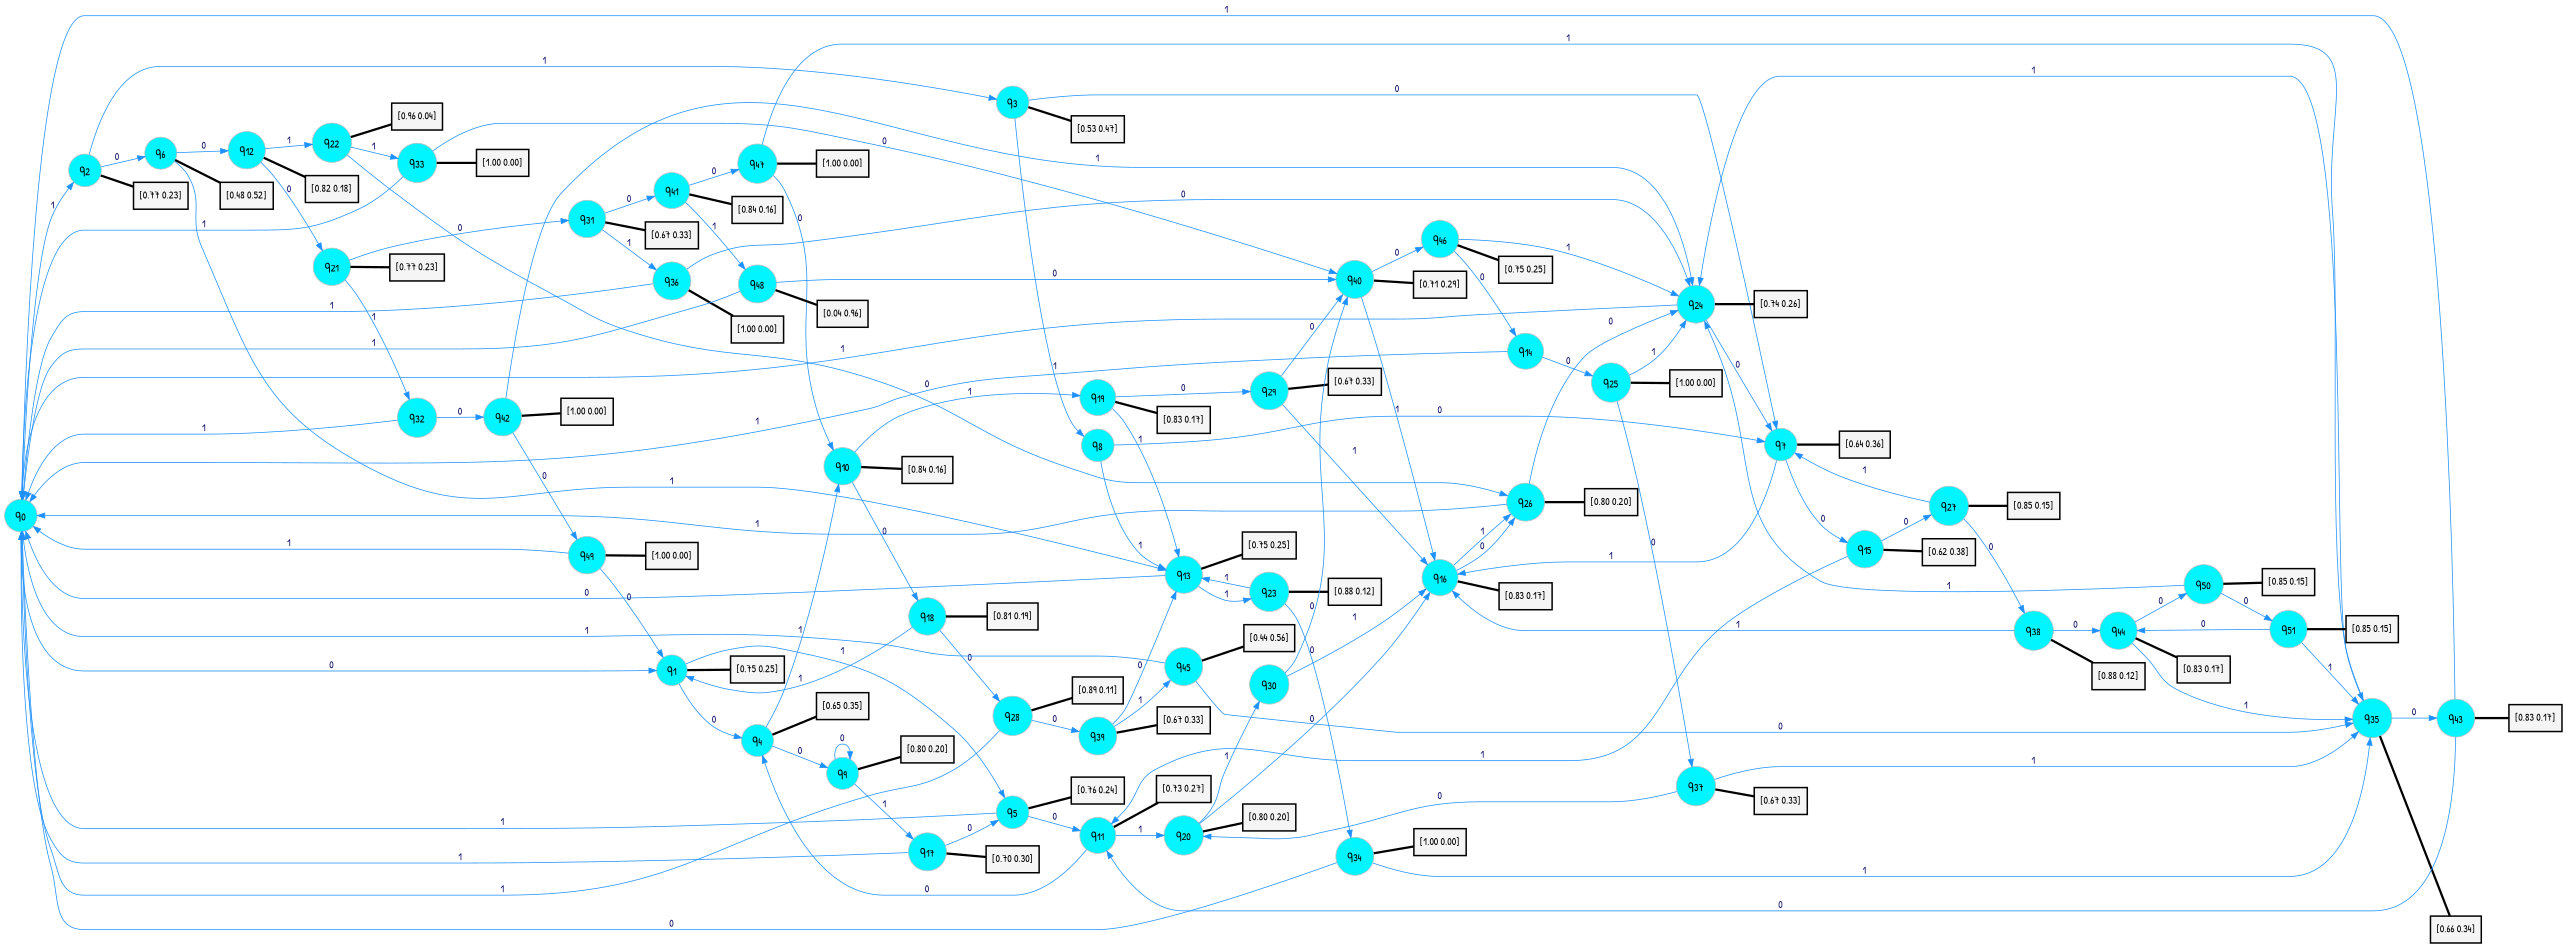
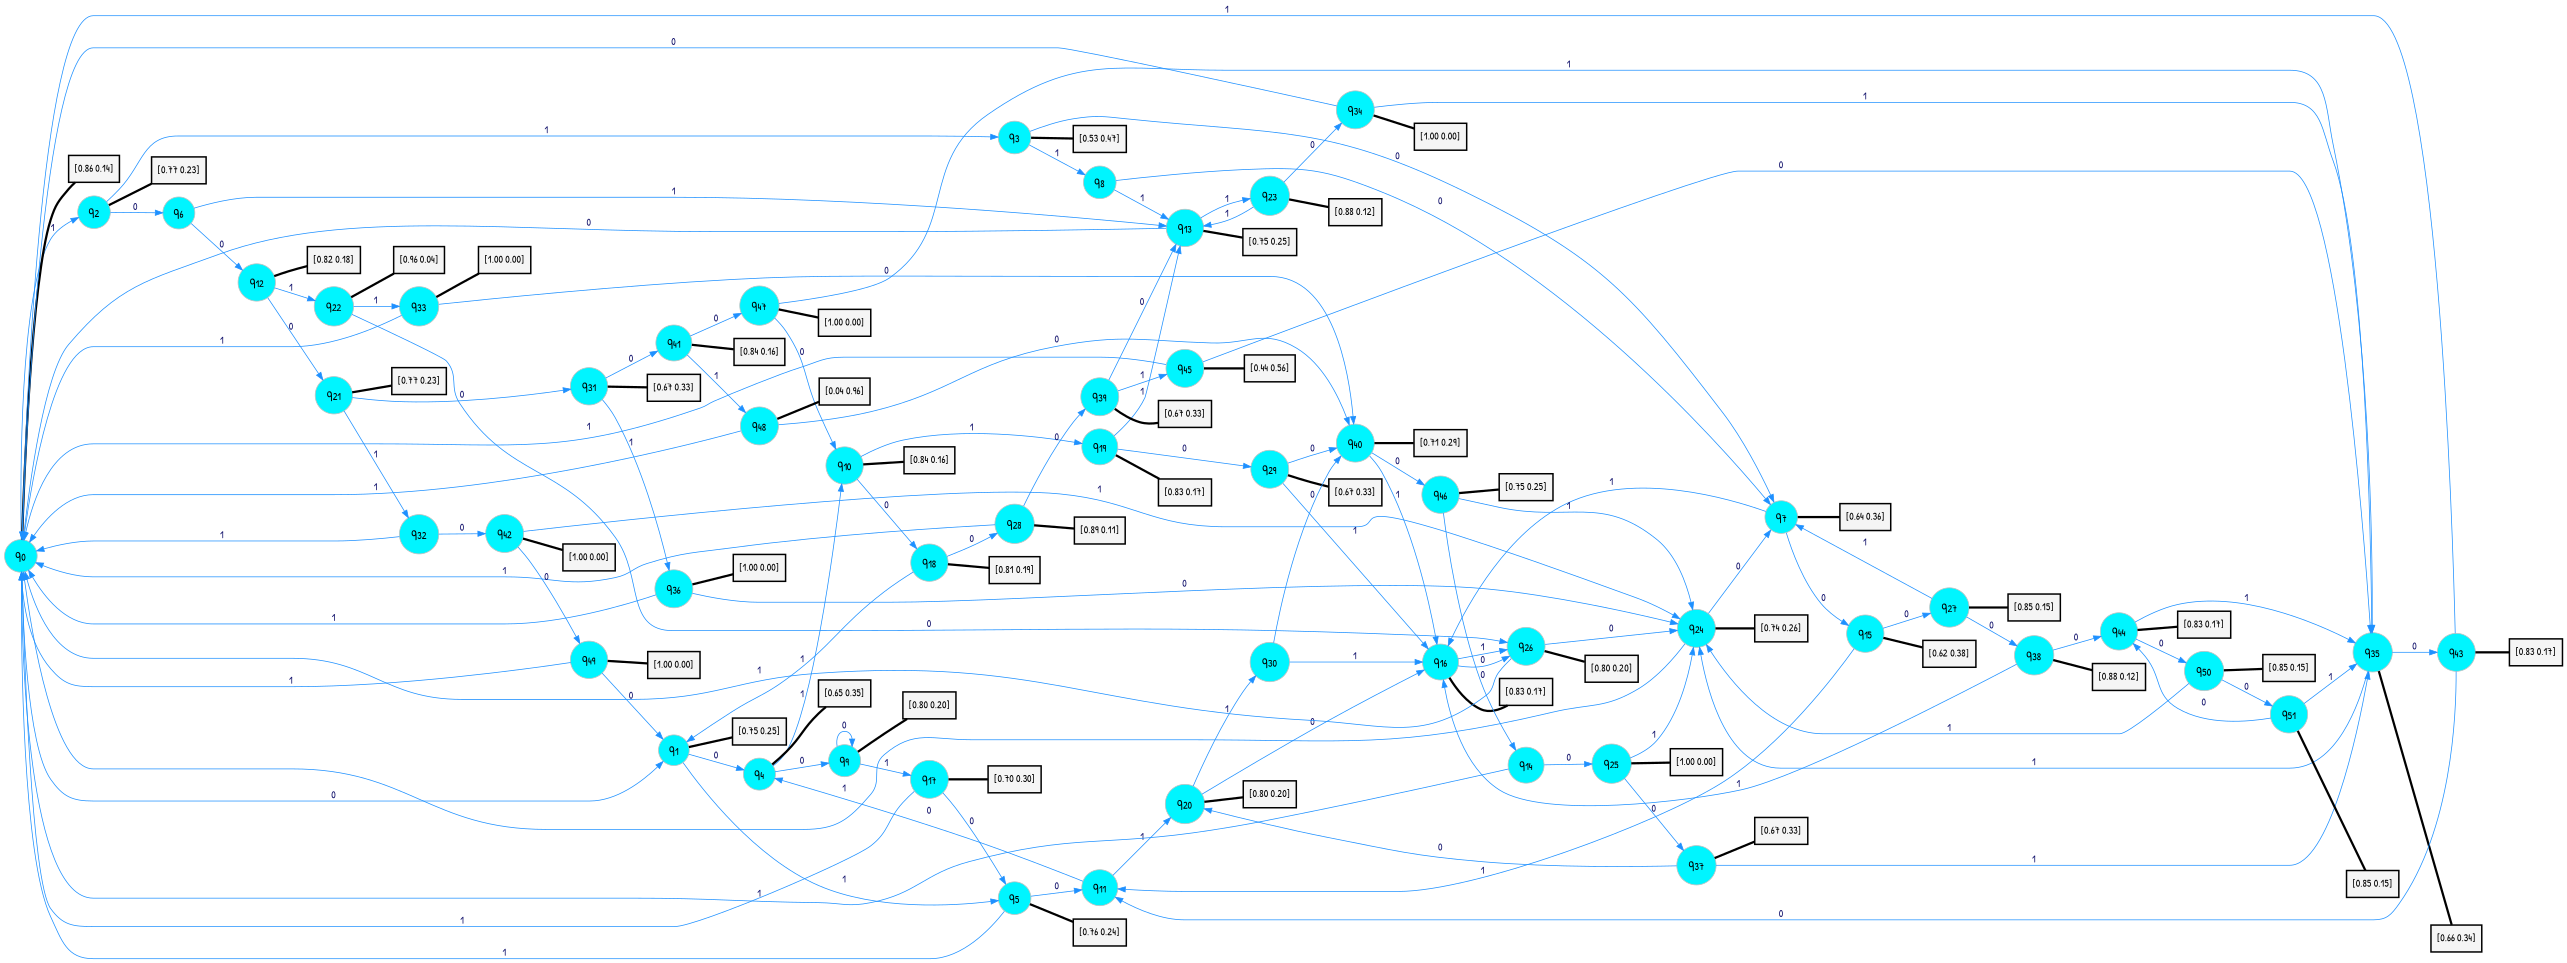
node "[0.86 0.14]": added
node "[0.48 0.52]": removed
node "[0.73 0.27]": removed
